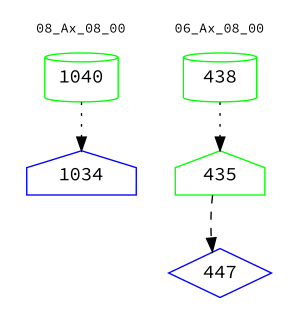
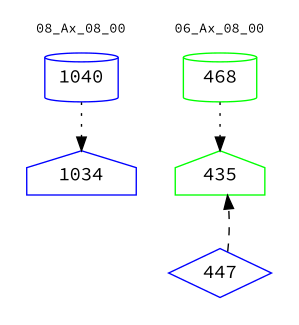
node "1040": color green -> blue
node "438": label "438" -> "468"
edge "435" -> "447": reversed
